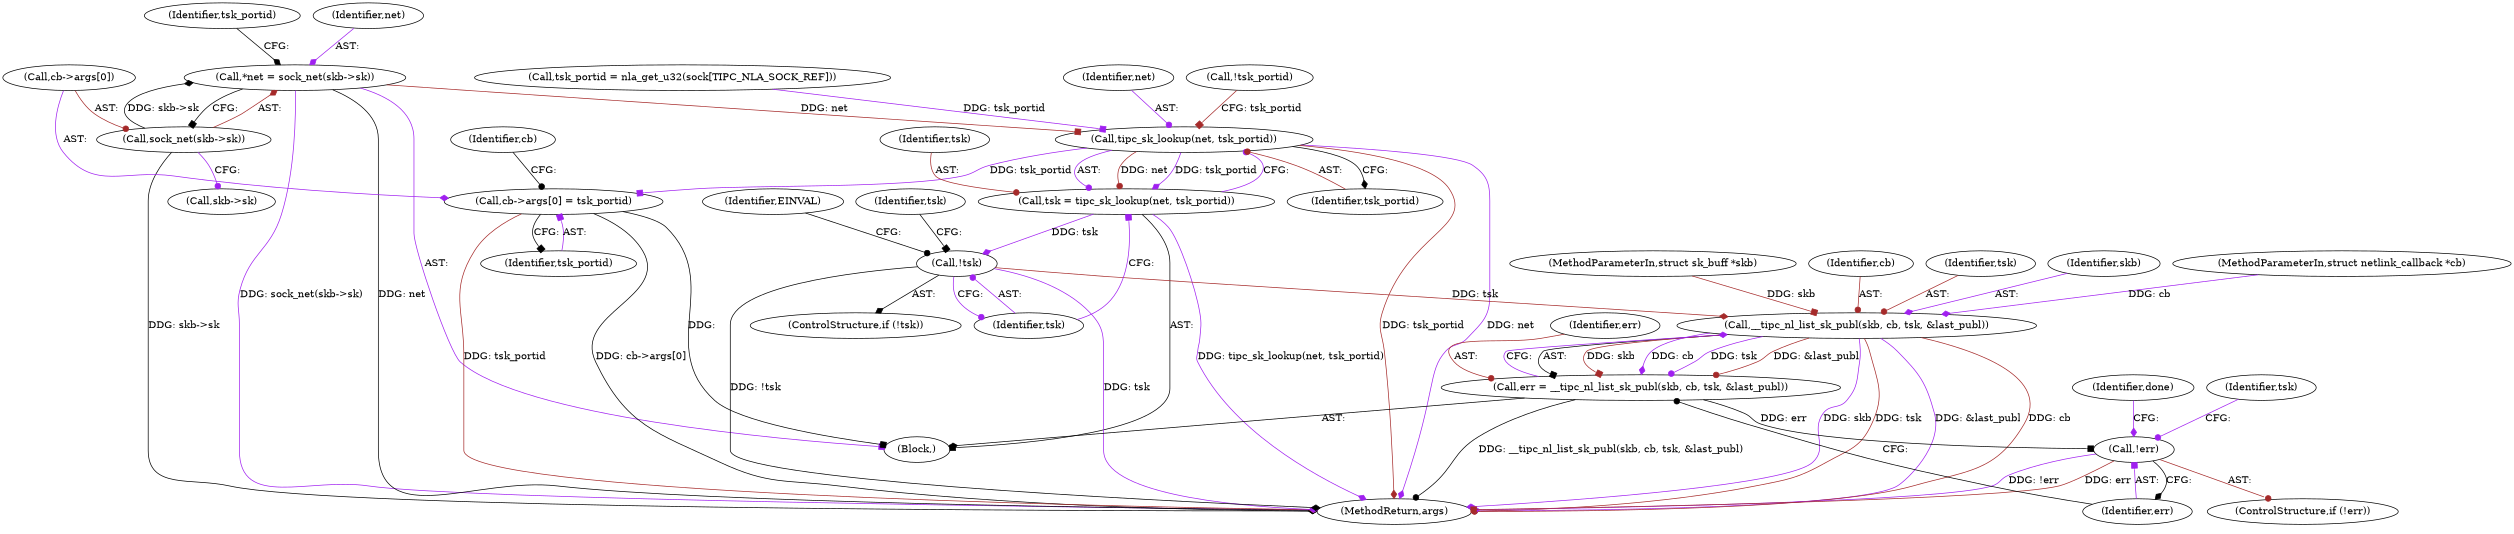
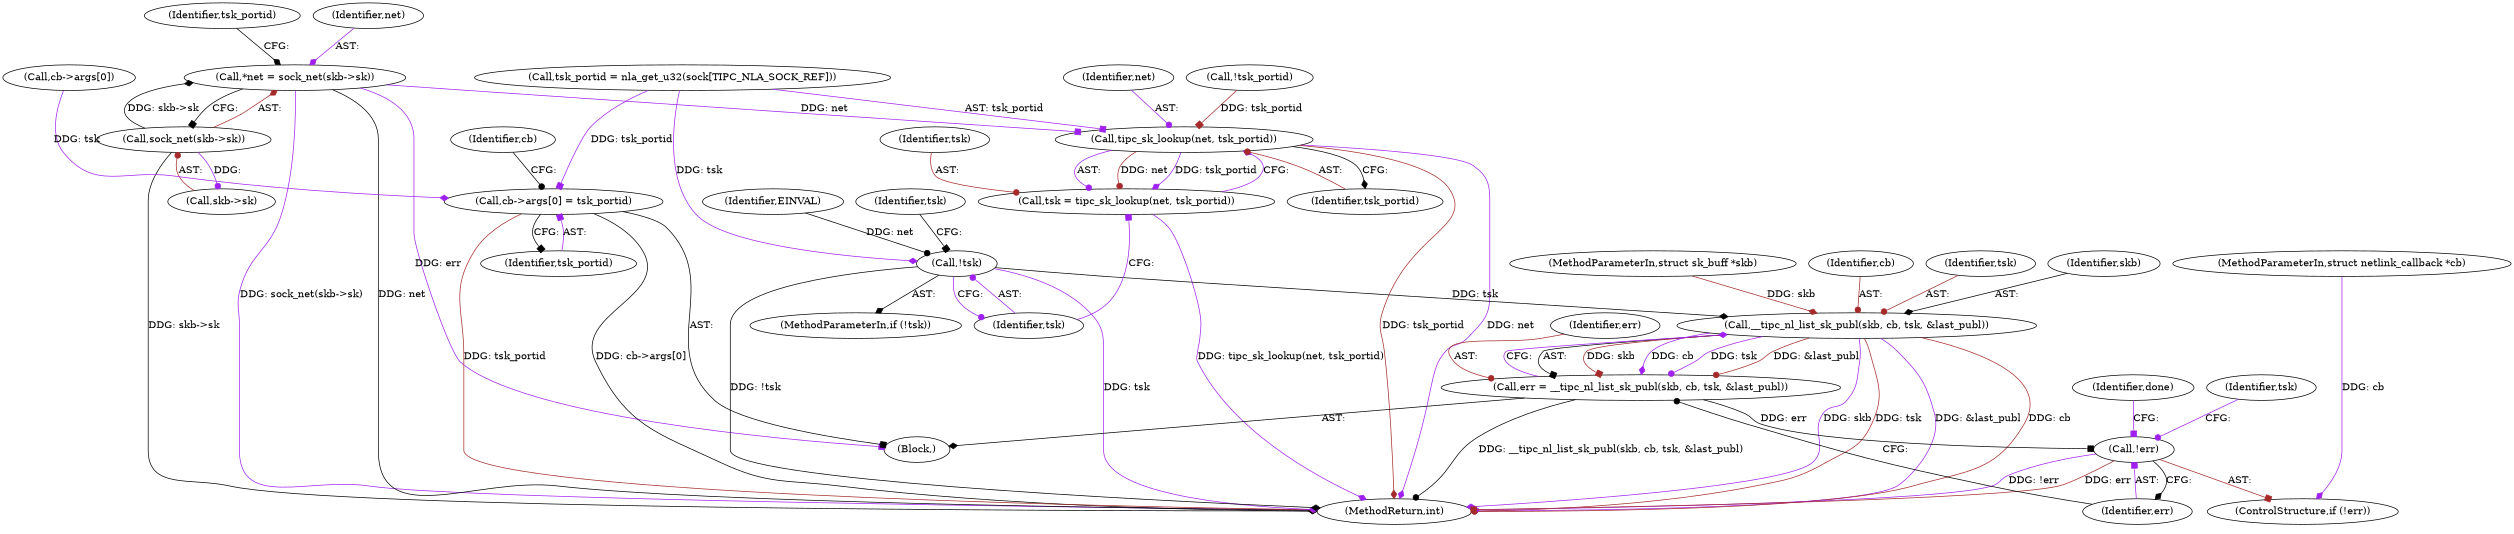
edge "(Call,*net = sock_net(skb->sk))" -> "(Call,tipc_sk_lookup(net, tsk_portid))": color brown -> purple
edge "(Call,tsk_portid = nla_get_u32(sock[TIPC_NLA_SOCK_REF]))" -> "(Call,tipc_sk_lookup(net, tsk_portid))": label "DDG: tsk_portid" -> "AST: tsk_portid"
edge "(Call,!tsk_portid)" -> "(Call,tipc_sk_lookup(net, tsk_portid))": label "CFG: tsk_portid" -> "DDG: tsk_portid"
edge "(Call,cb->args[0])" -> "(Call,sock_net(skb->sk))": now "(Call,skb->sk)" -> "(Call,sock_net(skb->sk))"
edge "(Call,cb->args[0])" -> "(Call,cb->args[0] = tsk_portid)": label "AST: " -> "DDG: tsk"
edge "(Call,sock_net(skb->sk))" -> "(Call,skb->sk)": label "CFG: " -> "DDG: "
edge "(Call,tsk = tipc_sk_lookup(net, tsk_portid))" -> "(Call,tipc_sk_lookup(net, tsk_portid))": arrowhead dot -> diamond
edge "(Call,tipc_sk_lookup(net, tsk_portid))" -> "(Call,cb->args[0] = tsk_portid)": now "(Call,tsk_portid = nla_get_u32(sock[TIPC_NLA_SOCK_REF]))" -> "(Call,cb->args[0] = tsk_portid)"
edge "(Call,tsk = tipc_sk_lookup(net, tsk_portid))" -> "(Call,!tsk)": now "(Call,tsk_portid = nla_get_u32(sock[TIPC_NLA_SOCK_REF]))" -> "(Call,!tsk)"
edge "(Identifier,EINVAL)" -> "(Call,!tsk)": label "CFG: " -> "DDG: net"
edge "(Call,*net = sock_net(skb->sk))" -> "(Block,)": label "AST: " -> "DDG: err"
edge "(Identifier,skb)" -> "(Call,__tipc_nl_list_sk_publ(skb, cb, tsk, &last_publ))": color purple -> black
edge "(Call,!tsk)" -> "(Call,__tipc_nl_list_sk_publ(skb, cb, tsk, &last_publ))": color brown -> black
edge "(MethodParameterIn,struct sk_buff *skb)" -> "(Call,__tipc_nl_list_sk_publ(skb, cb, tsk, &last_publ))": arrowhead box -> diamond
edge "(MethodParameterIn,struct netlink_callback *cb)" -> "(Call,__tipc_nl_list_sk_publ(skb, cb, tsk, &last_publ))": now "(MethodParameterIn,struct netlink_callback *cb)" -> "(ControlStructure,if (!err))"
edge "(Call,cb->args[0] = tsk_portid)" -> "(Block,)": label "DDG: " -> "AST: "
node "(ControlStructure,if (!tsk))": label "(ControlStructure,if (!tsk))" -> "(MethodParameterIn,if (!tsk))"
edge "(Call,tsk = tipc_sk_lookup(net, tsk_portid))" -> "(Block,)": removed, label "AST:"
edge "(Identifier,done)" -> "(Call,!err)": arrowhead diamond -> box
edge "(Call,!err)" -> "(ControlStructure,if (!err))": arrowhead dot -> box
node "(MethodReturn,args)": label "(MethodReturn,args)" -> "(MethodReturn,int)"
